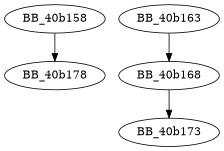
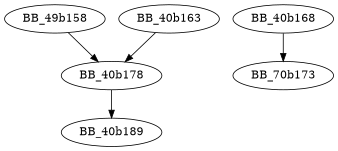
node "BB_40b158": label "BB_40b158" -> "BB_49b158"
edge "BB_40b163" -> "BB_40b168": now "BB_40b163" -> "BB_40b178"
node "BB_40b189": added
node "BB_40b173": label "BB_40b173" -> "BB_70b173"
